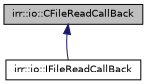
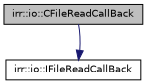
edge "irr::io::IFileReadCallBack" -> "irr::io::CFileReadCallBack": reversed
